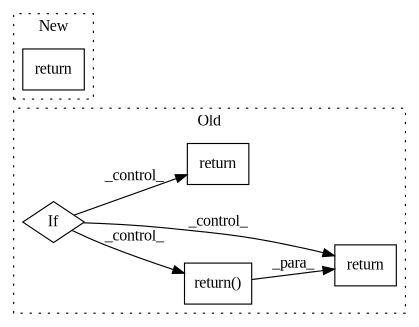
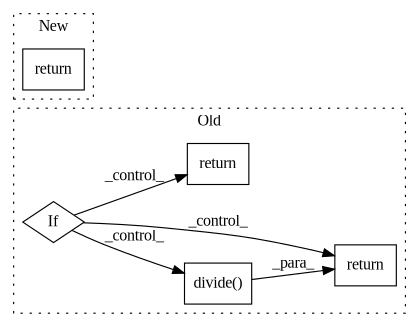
node "return()": label "return()" -> "divide()"
